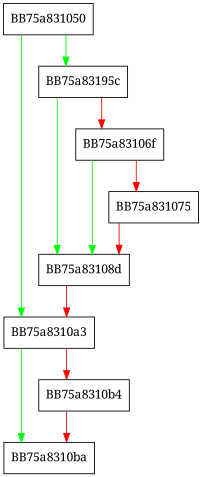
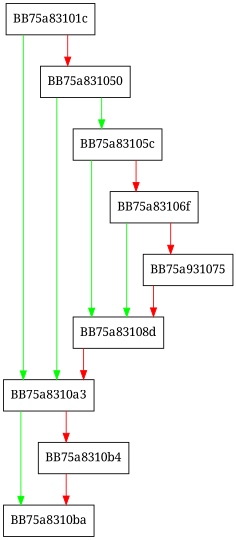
node "BB75a83101c": added
node "BB75a83195c": label "BB75a83195c" -> "BB75a83105c"
node "BB75a831075": label "BB75a831075" -> "BB75a931075"
